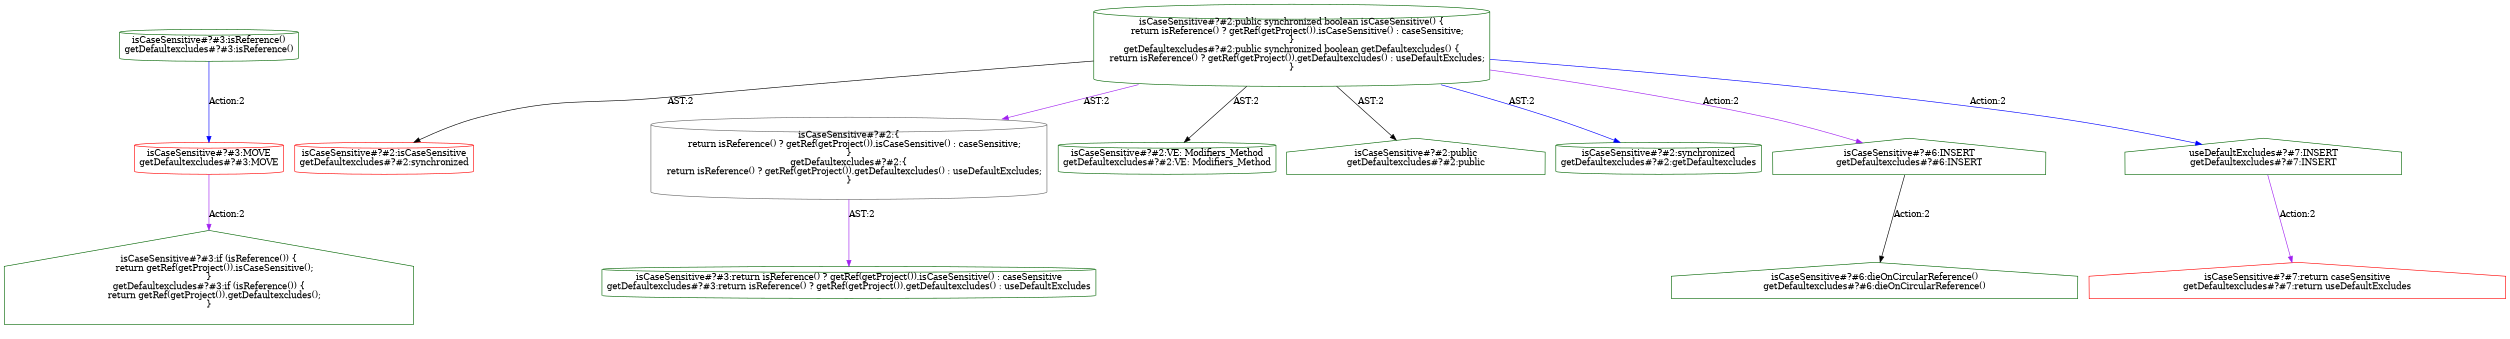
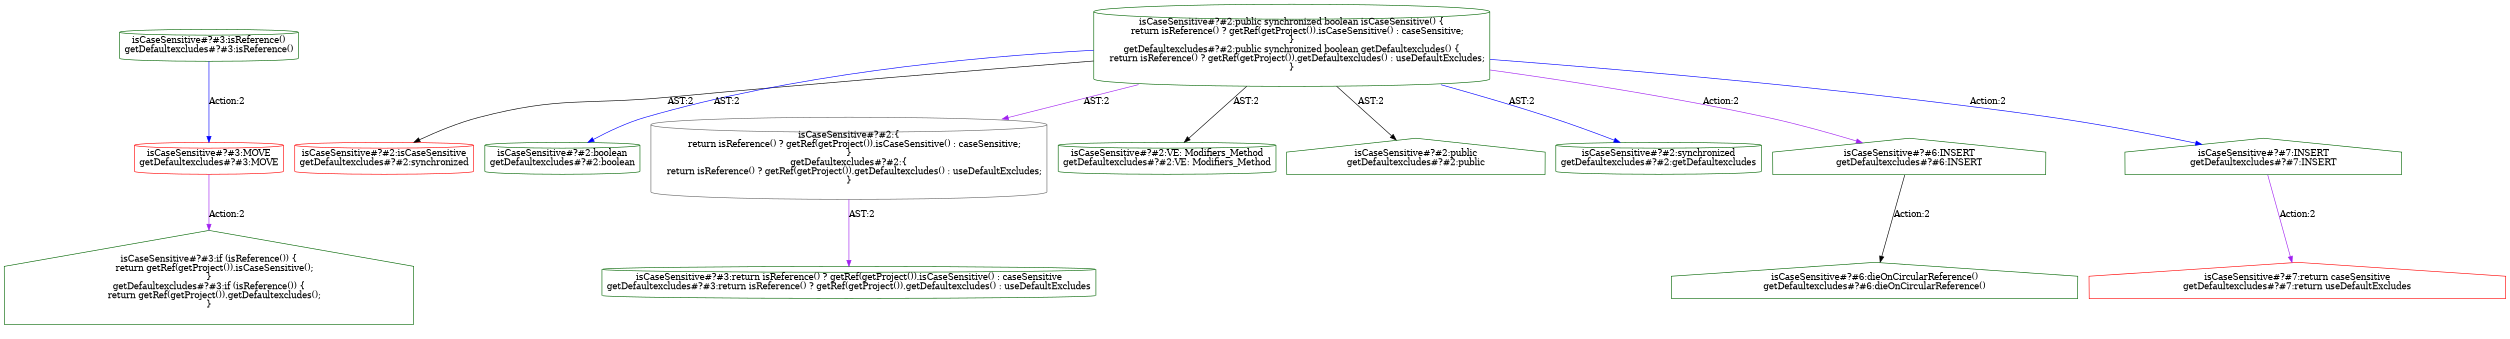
node "isCaseSensitive#?#2:boolean getDefaultexcludes#?#2:boolean": added
node "useDefaultExcludes#?#7:INSERT getDefaultexcludes#?#7:INSERT": label "useDefaultExcludes#?#7:INSERT getDefaultexcludes#?#7:INSERT" -> "isCaseSensitive#?#7:INSERT getDefaultexcludes#?#7:INSERT"
